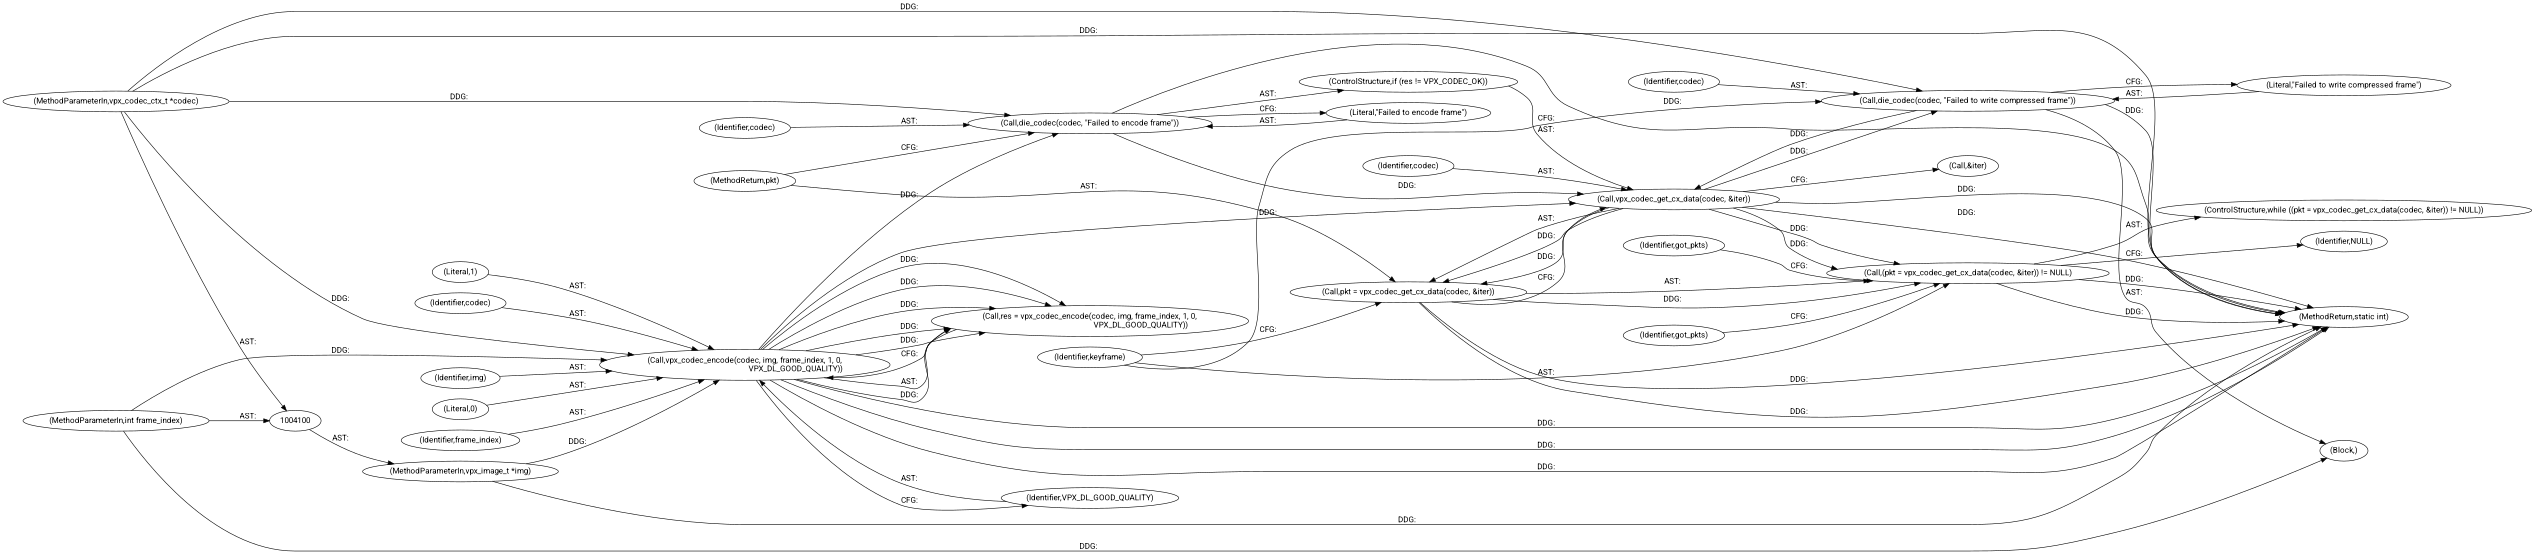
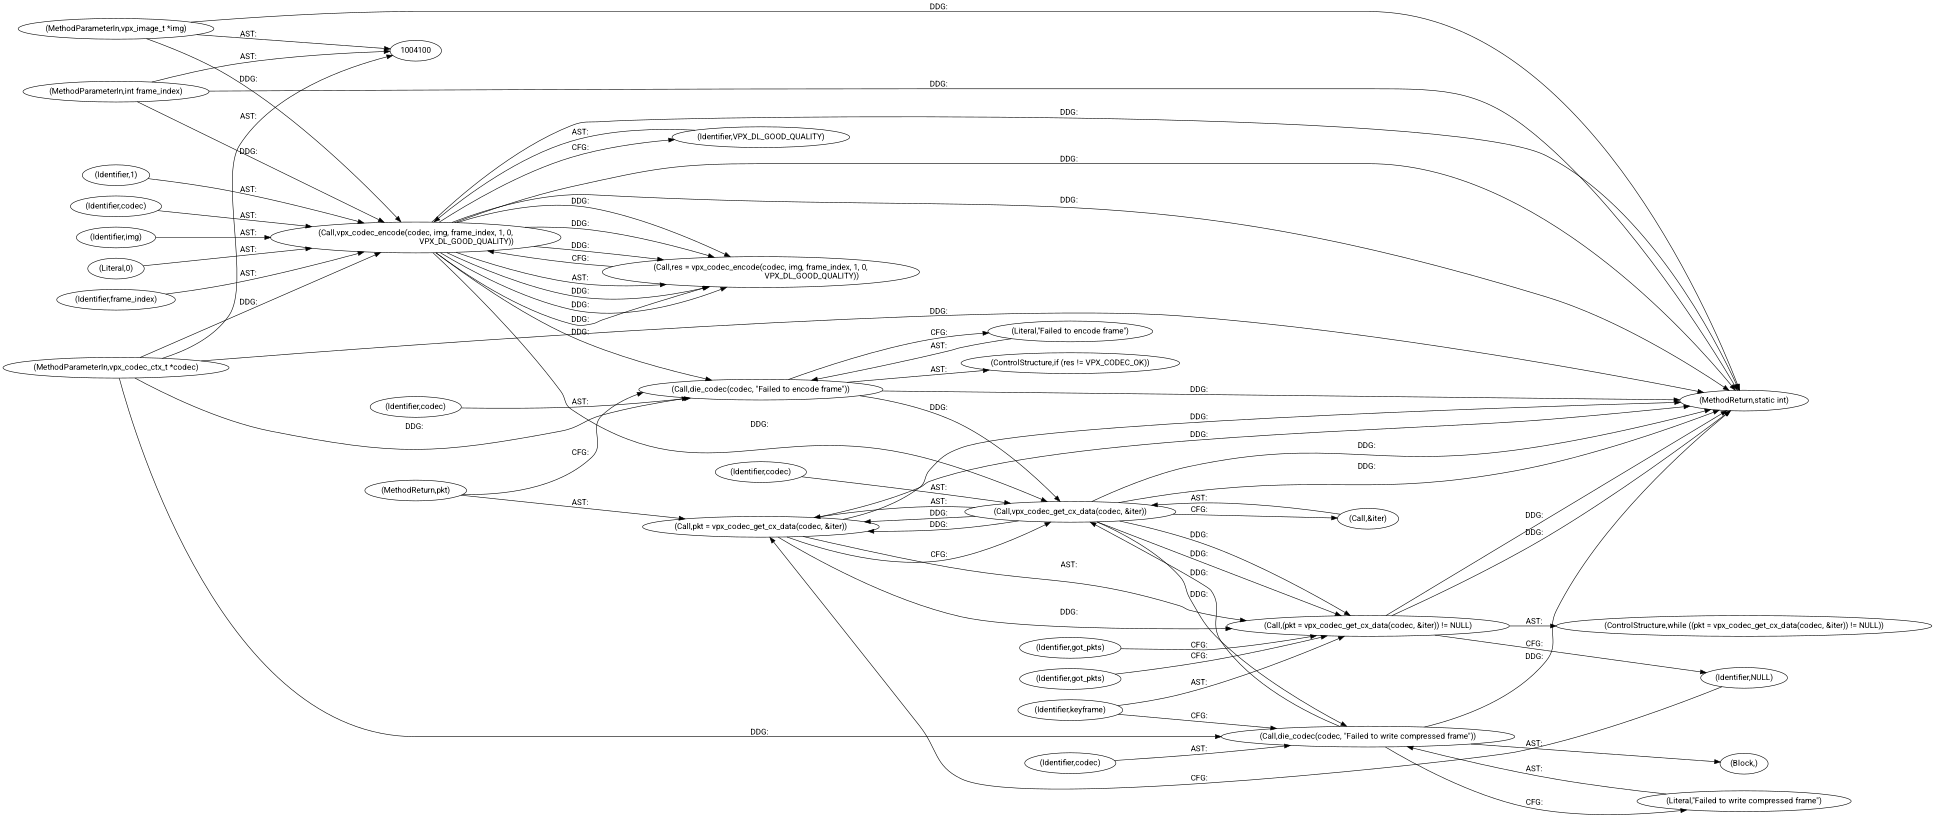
edge "(ControlStructure,if (res != VPX_CODEC_OK))" -> "(Call,vpx_codec_get_cx_data(codec, &iter))": now "(Call,&iter)" -> "(Call,vpx_codec_get_cx_data(codec, &iter))"
node "(Literal,1)": label "(Literal,1)" -> "(Identifier,1)"
edge "(Identifier,keyframe)" -> "(Call,pkt = vpx_codec_get_cx_data(codec, &iter))": now "(Identifier,NULL)" -> "(Call,pkt = vpx_codec_get_cx_data(codec, &iter))"
edge "1004100" -> "(MethodParameterIn,vpx_image_t *img)": reversed
edge "(MethodParameterIn,int frame_index)" -> "(Block,)": now "(MethodParameterIn,int frame_index)" -> "(MethodReturn,static int)"
